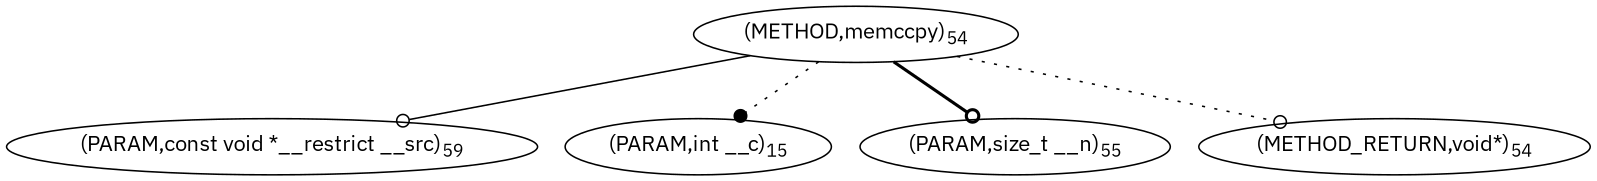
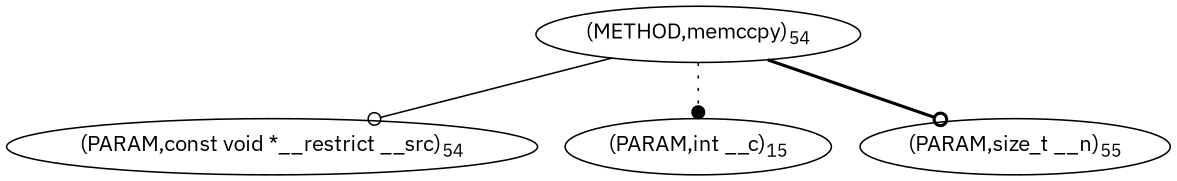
node "(PARAM,const void *__restrict __src)": text "59" -> "54"
node "(METHOD_RETURN,void*)": removed
